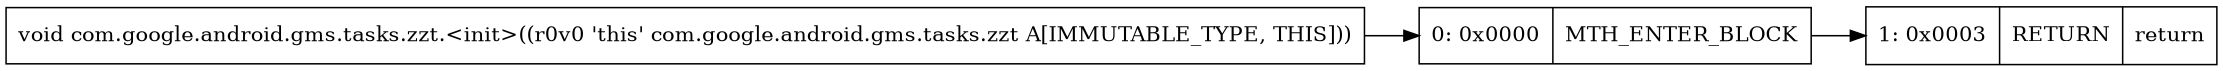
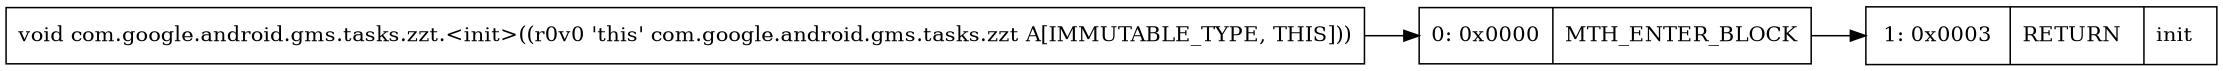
node "1: 0x0003": text "return" -> "init"
